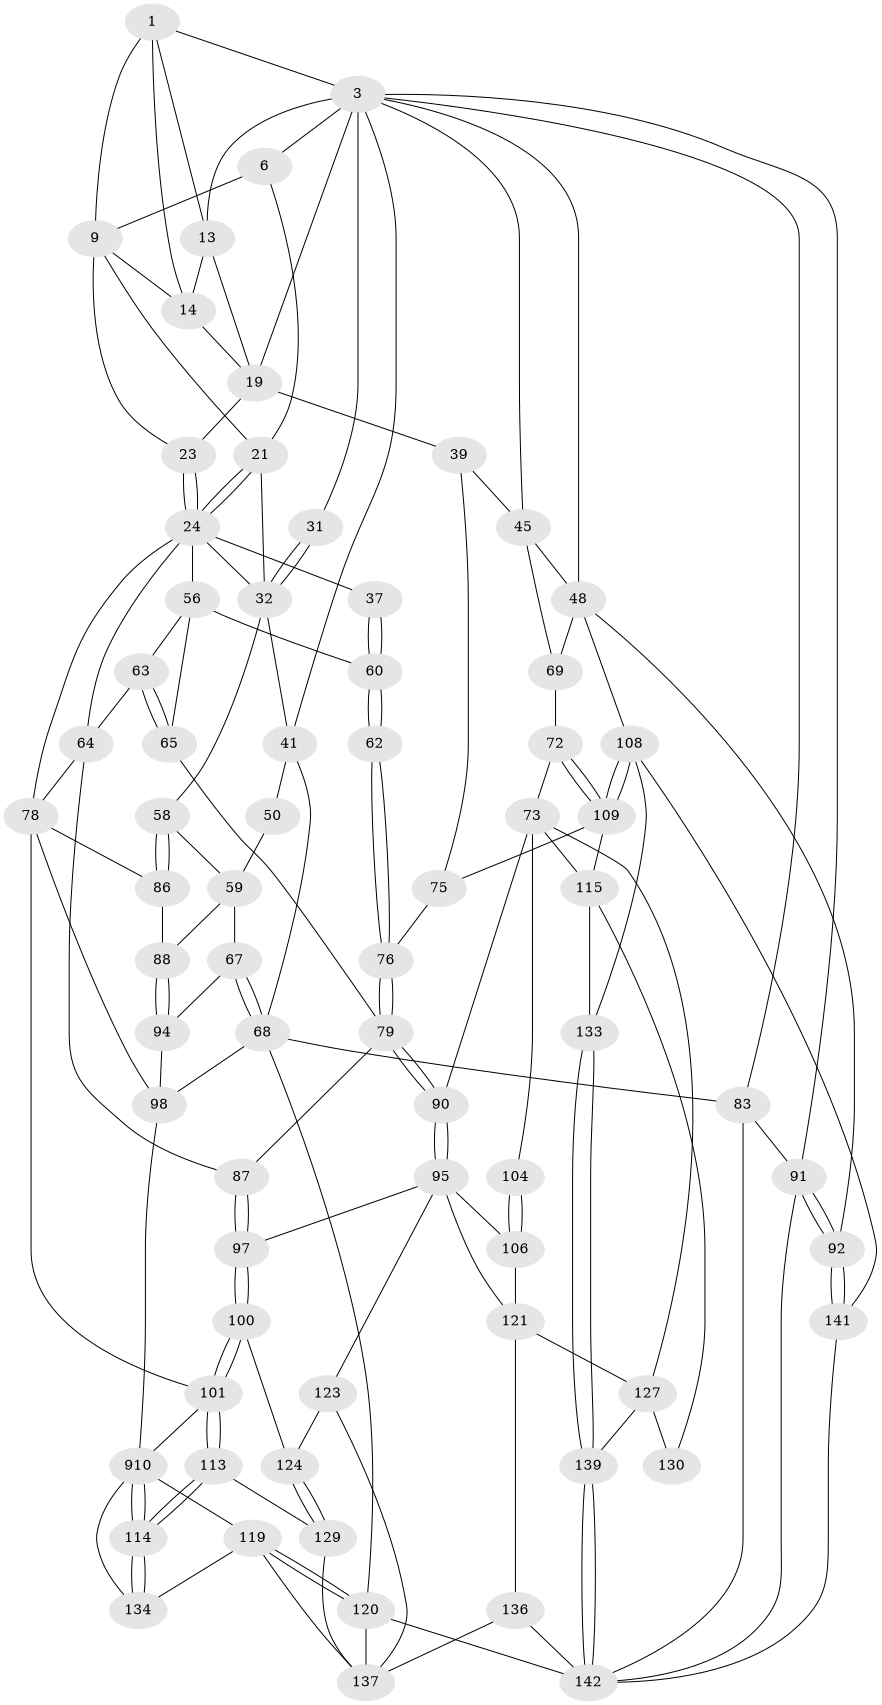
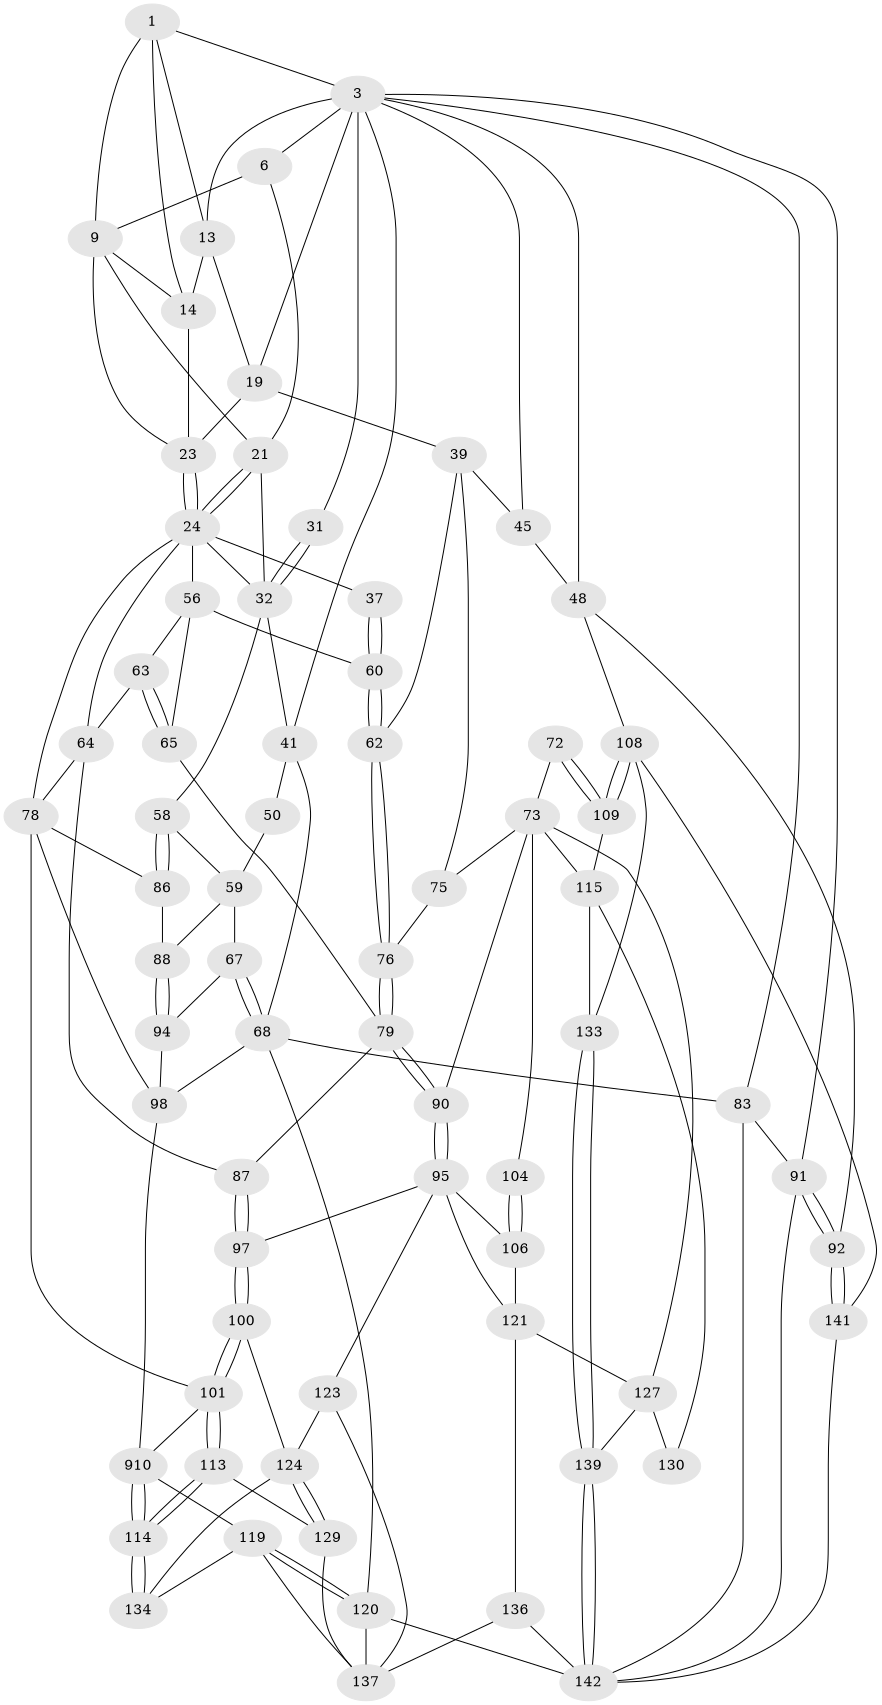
edge "14" -- "19": now "14" -- "23"
edge "39" -- "62": added
node "69": removed
edge "109" -- "75": now "73" -- "75"
edge "910" -- "134": now "124" -- "134"
